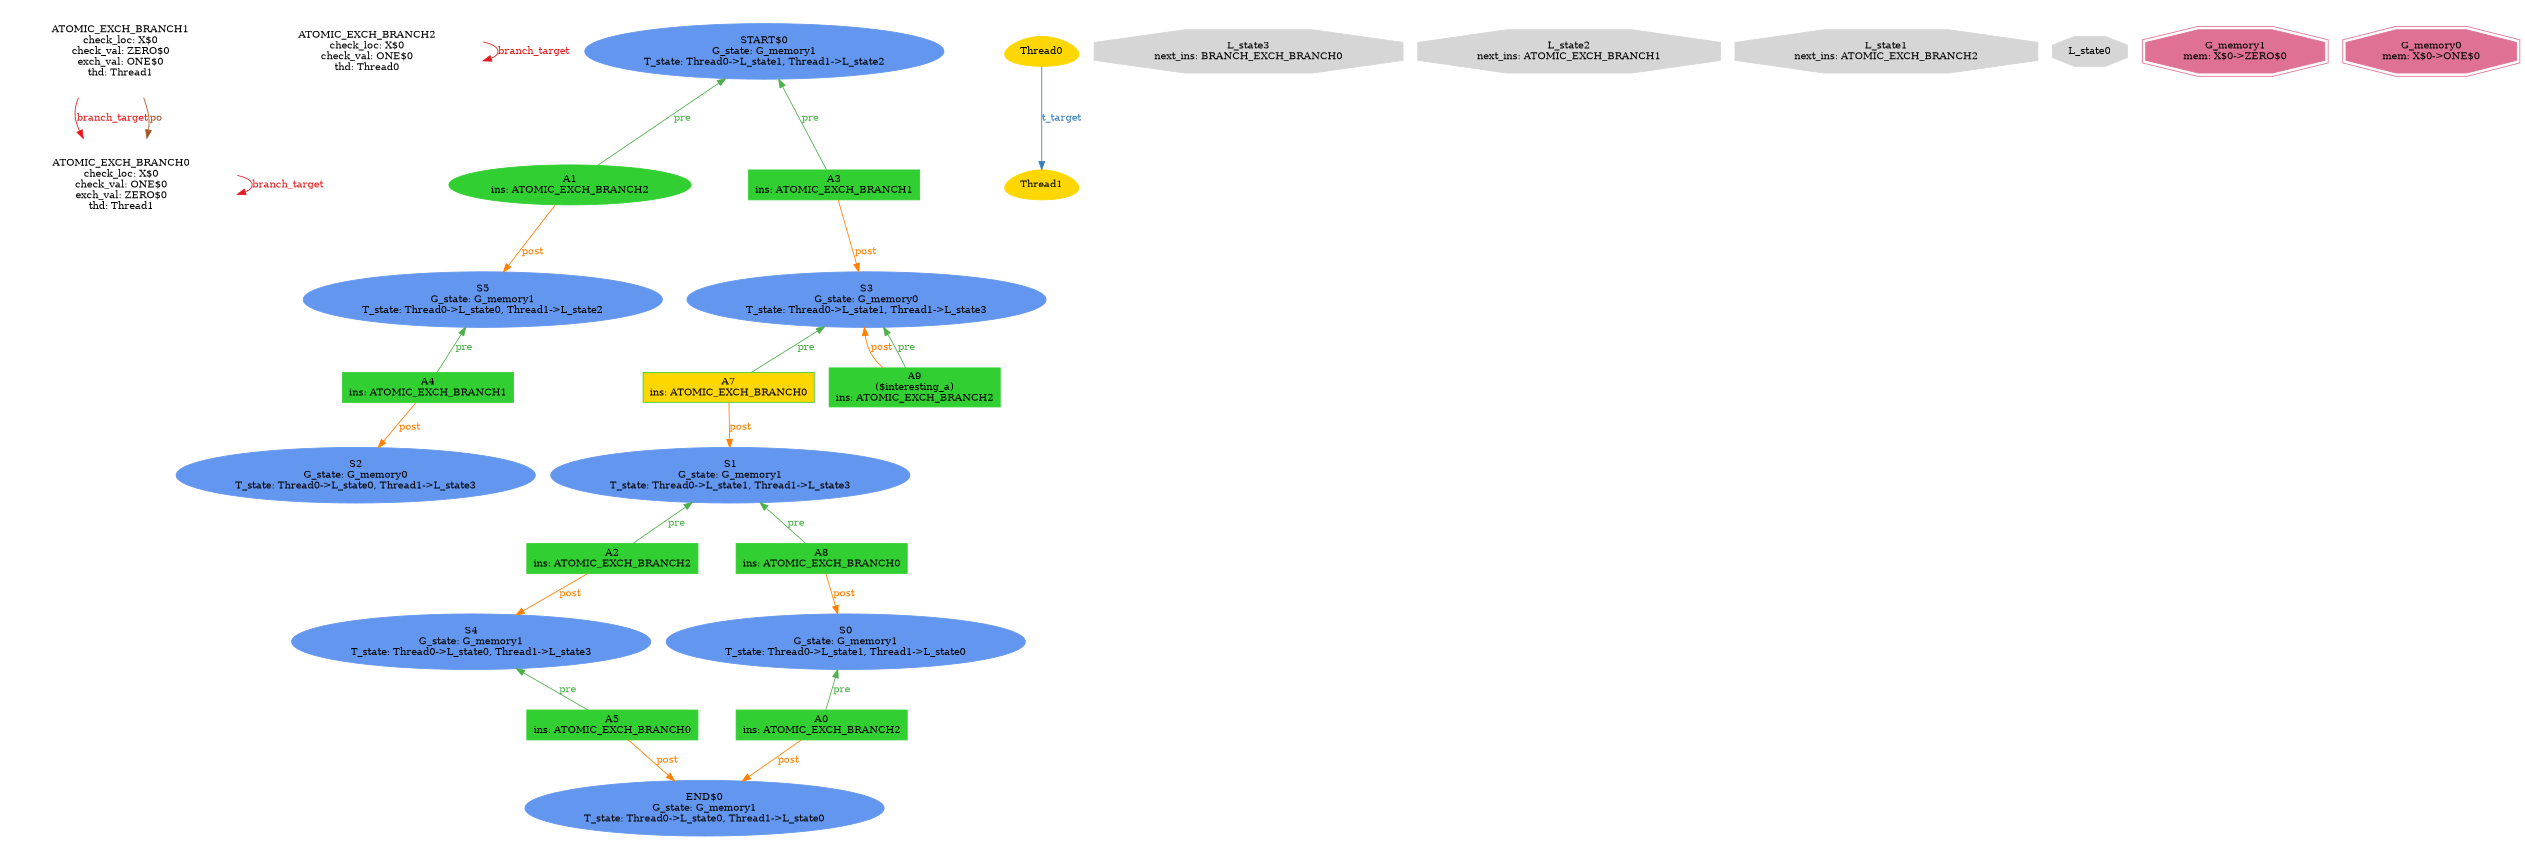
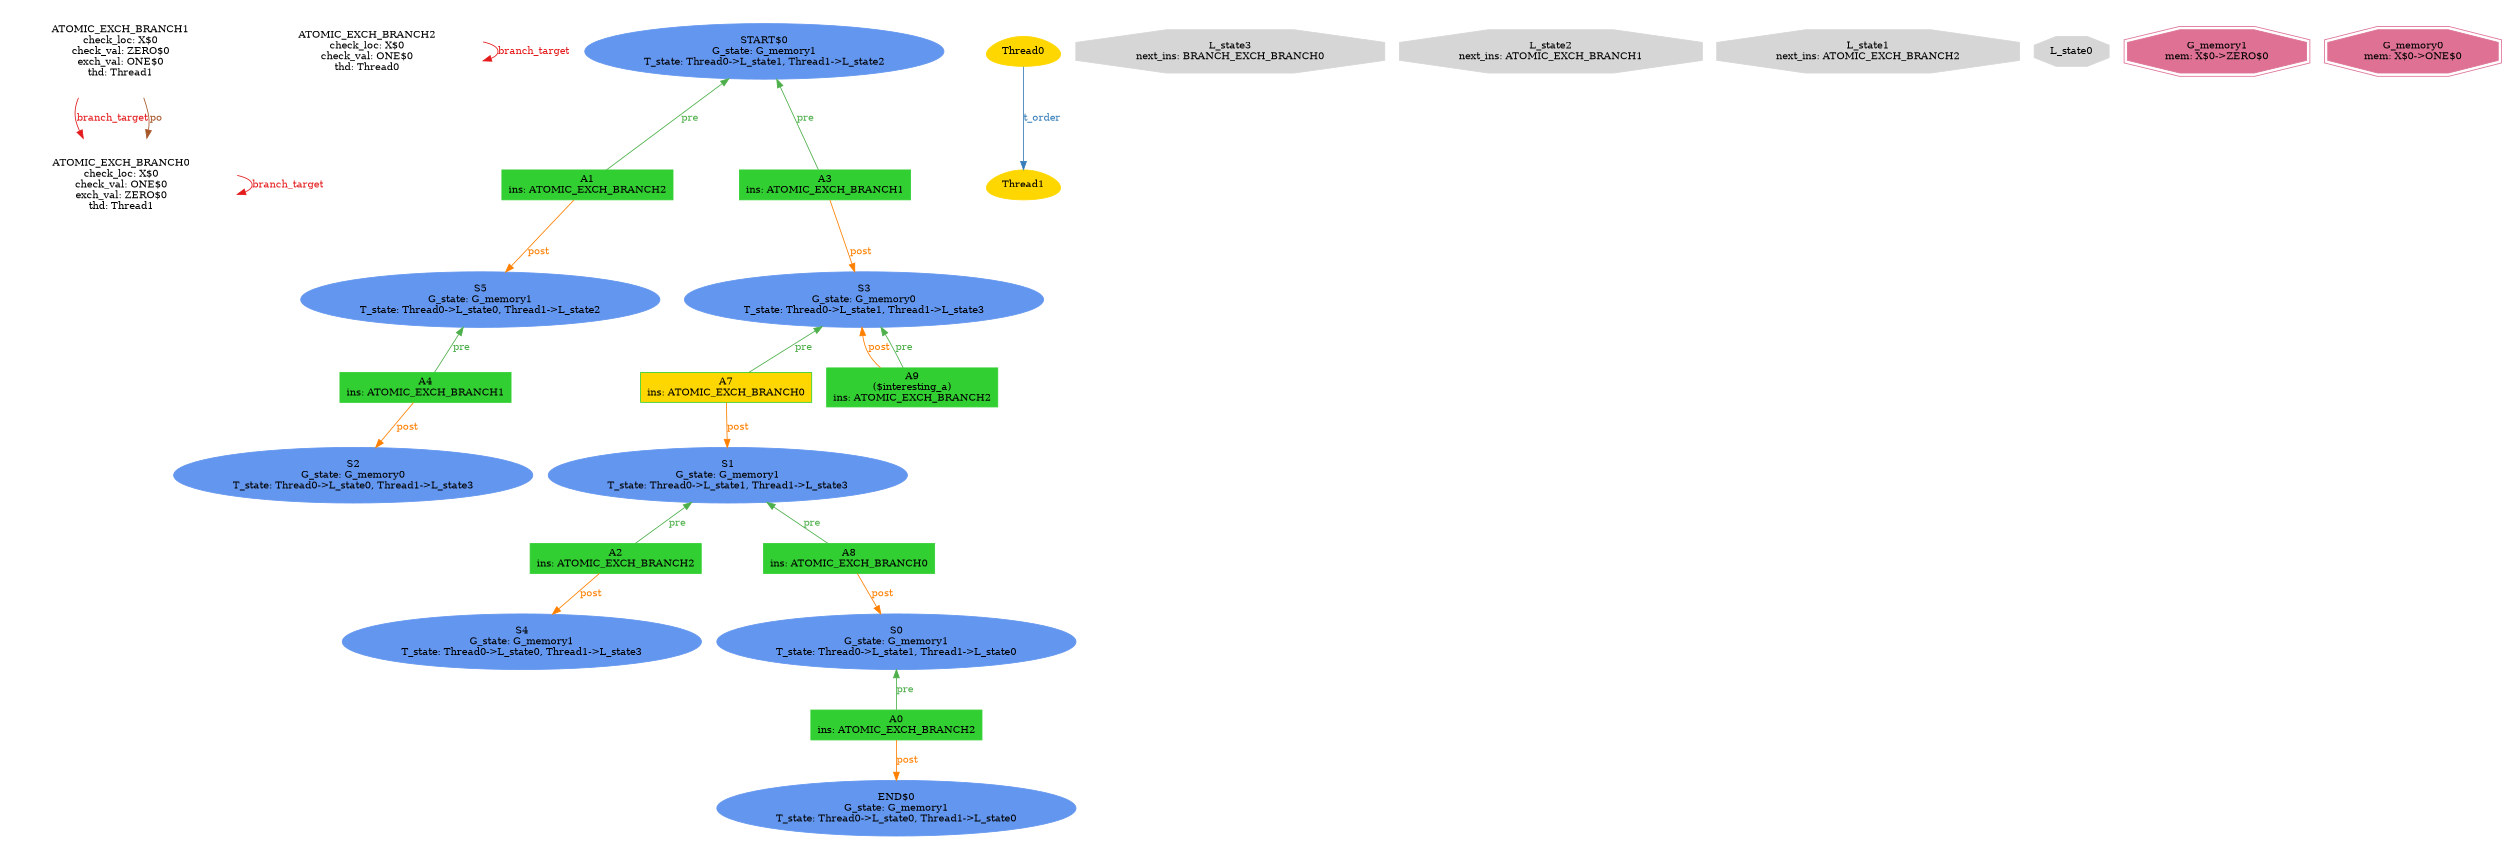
edge "Thread0" -> "Thread1": label "t_target" -> "t_order"
node "A1 ins: ATOMIC_EXCH_BRANCH2": shape ellipse -> box
node "A5 ins: ATOMIC_EXCH_BRANCH0": removed
